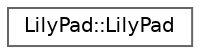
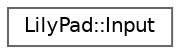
node "LilyPad::LilyPad": label "LilyPad::LilyPad" -> "LilyPad::Input"
